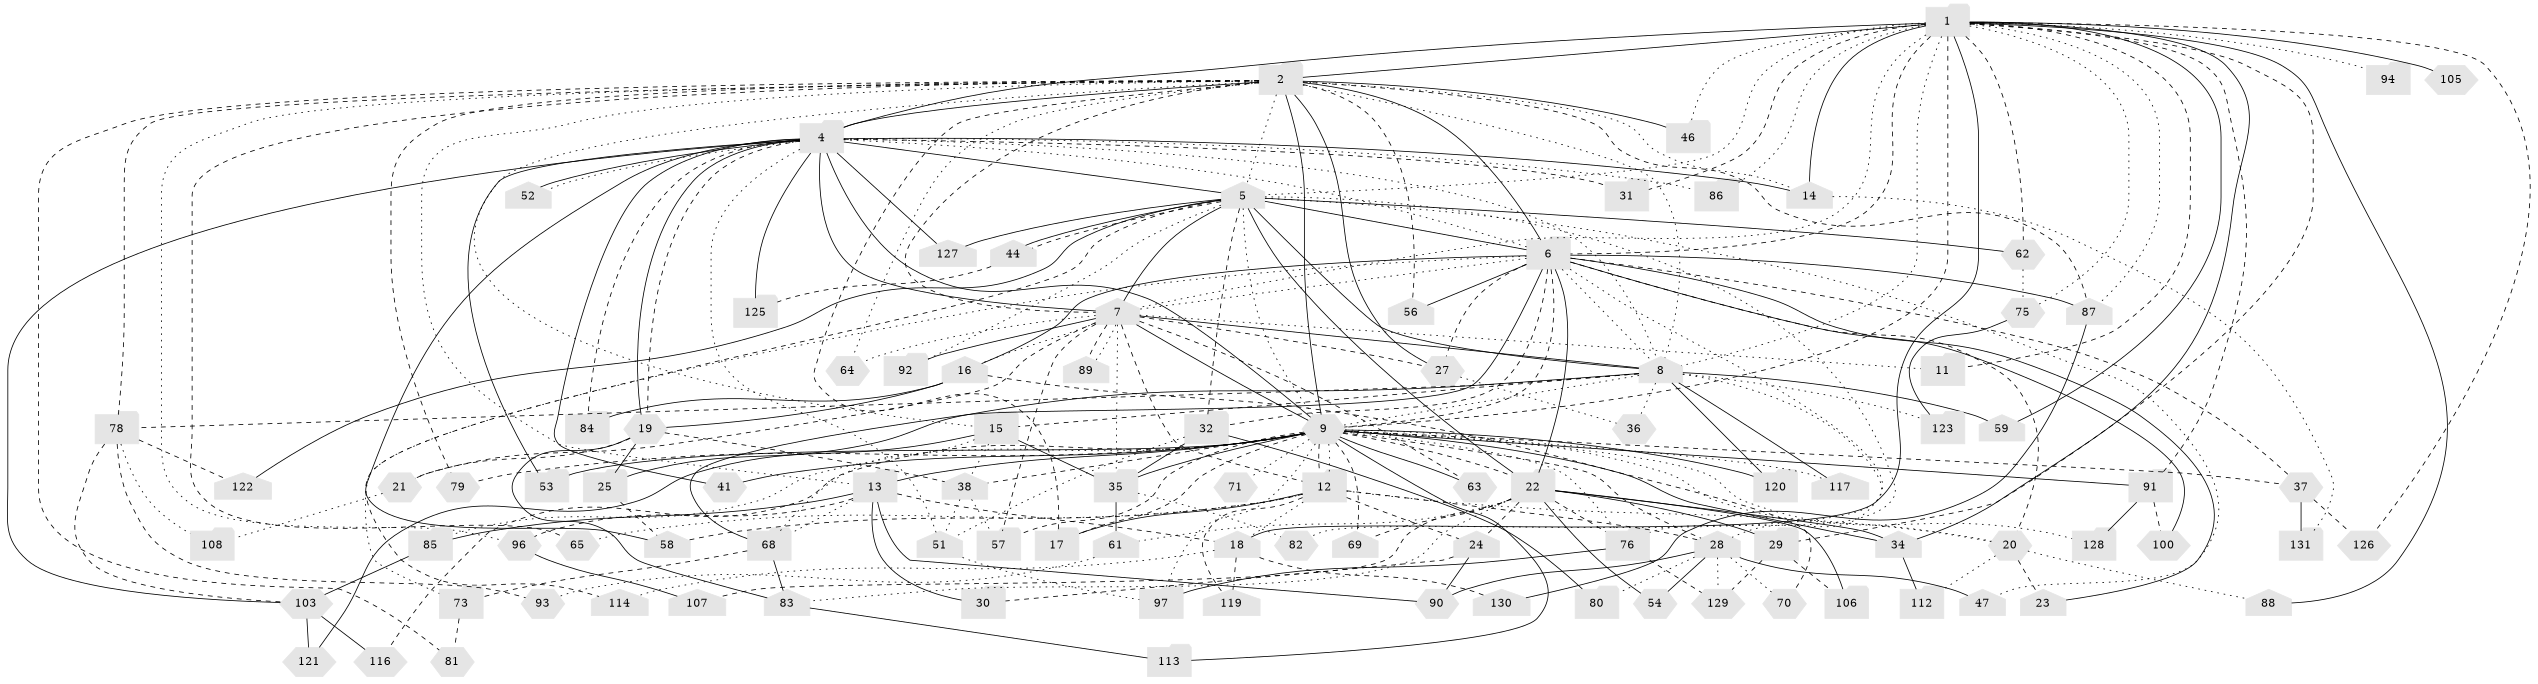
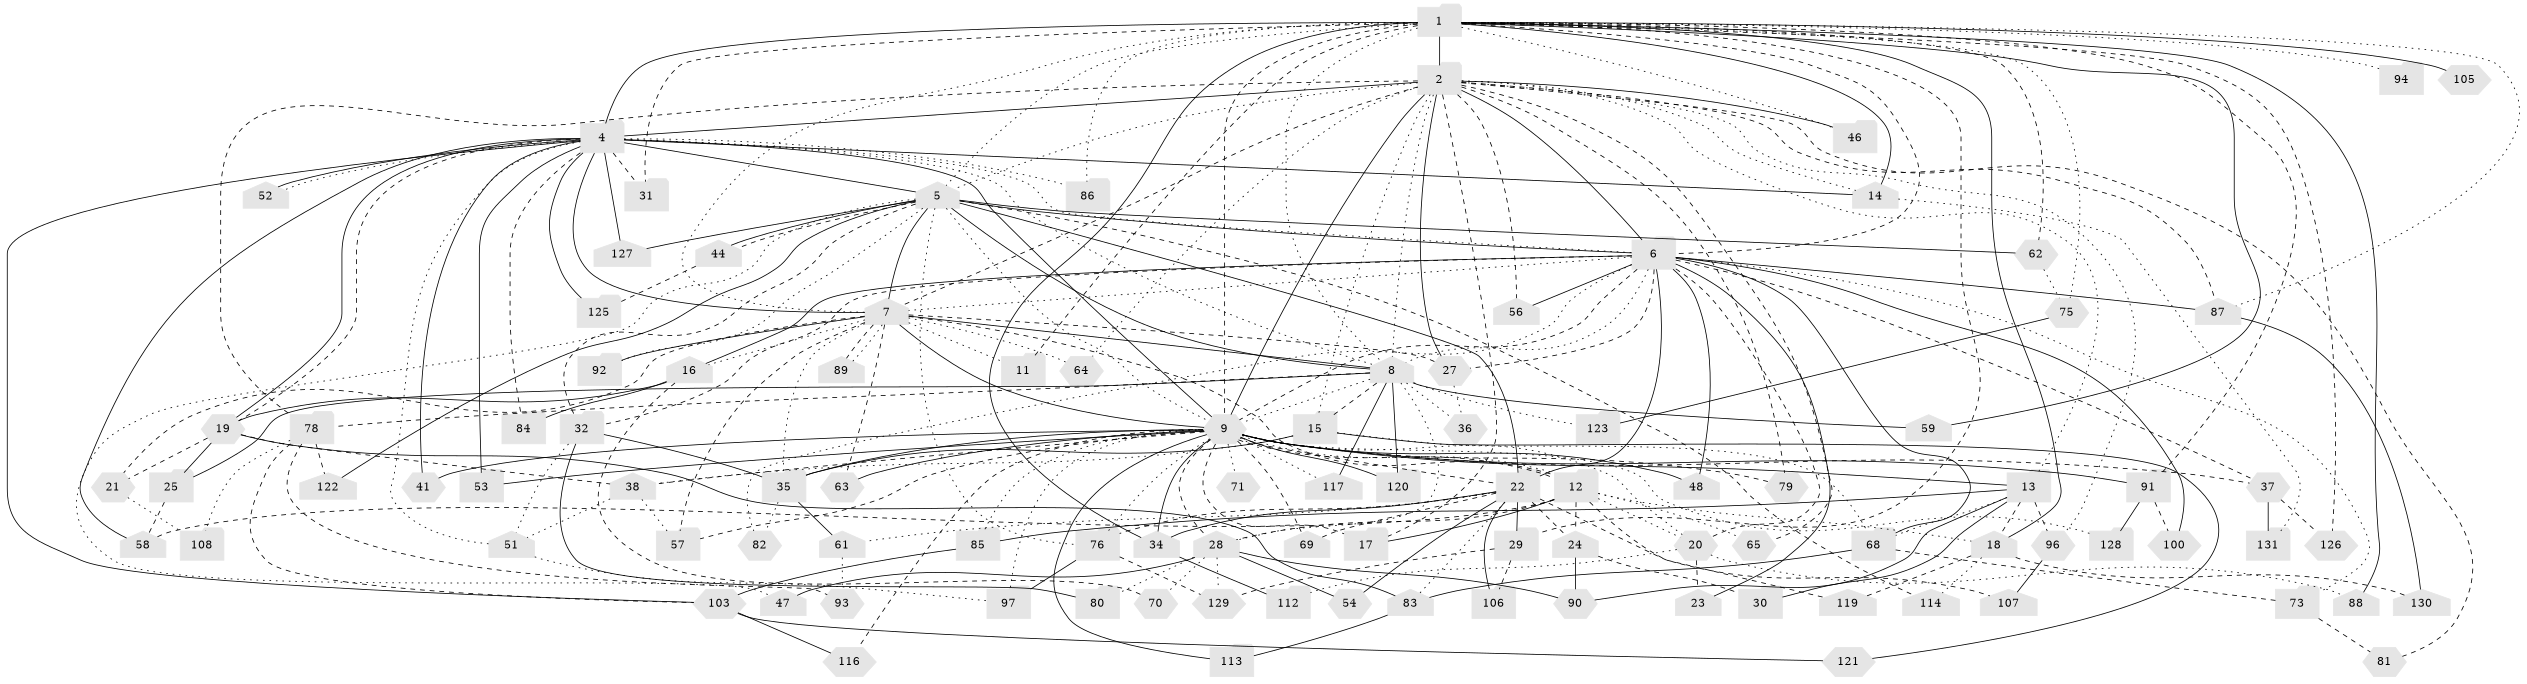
node "48": added
